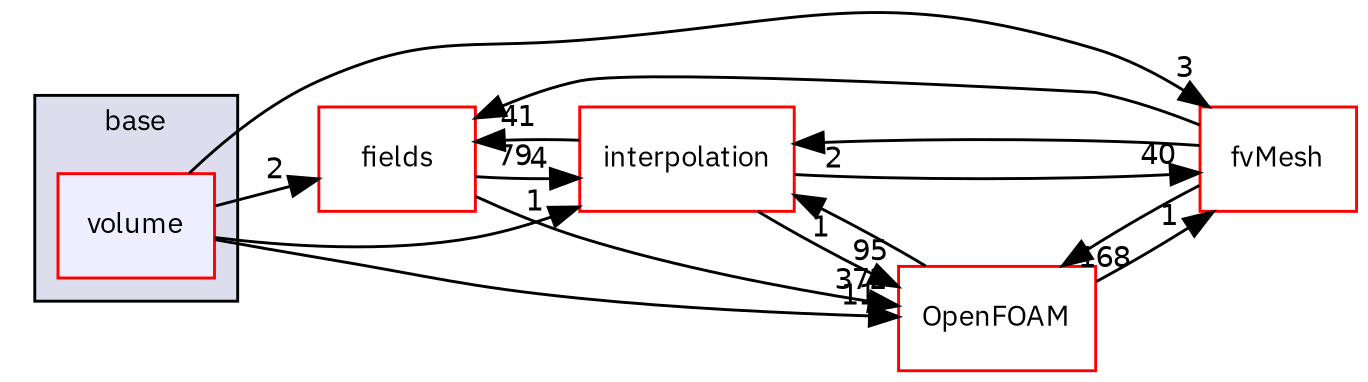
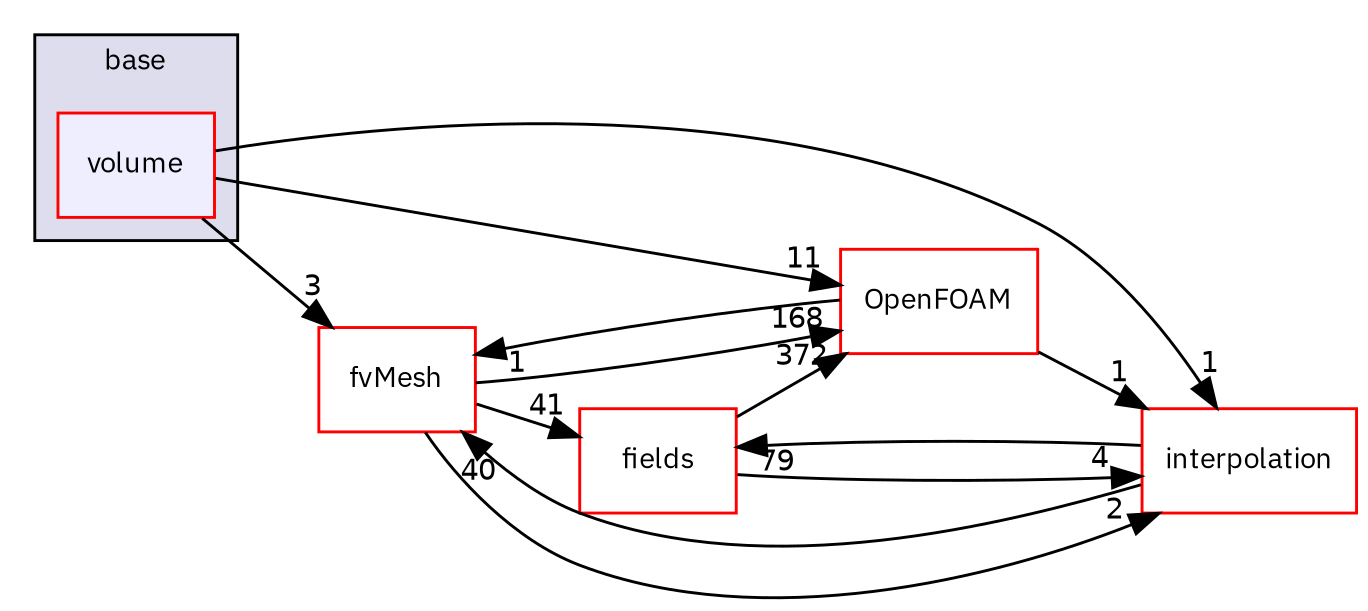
edge "volume" -> "fields": removed
edge "interpolation" -> "OpenFOAM": removed
